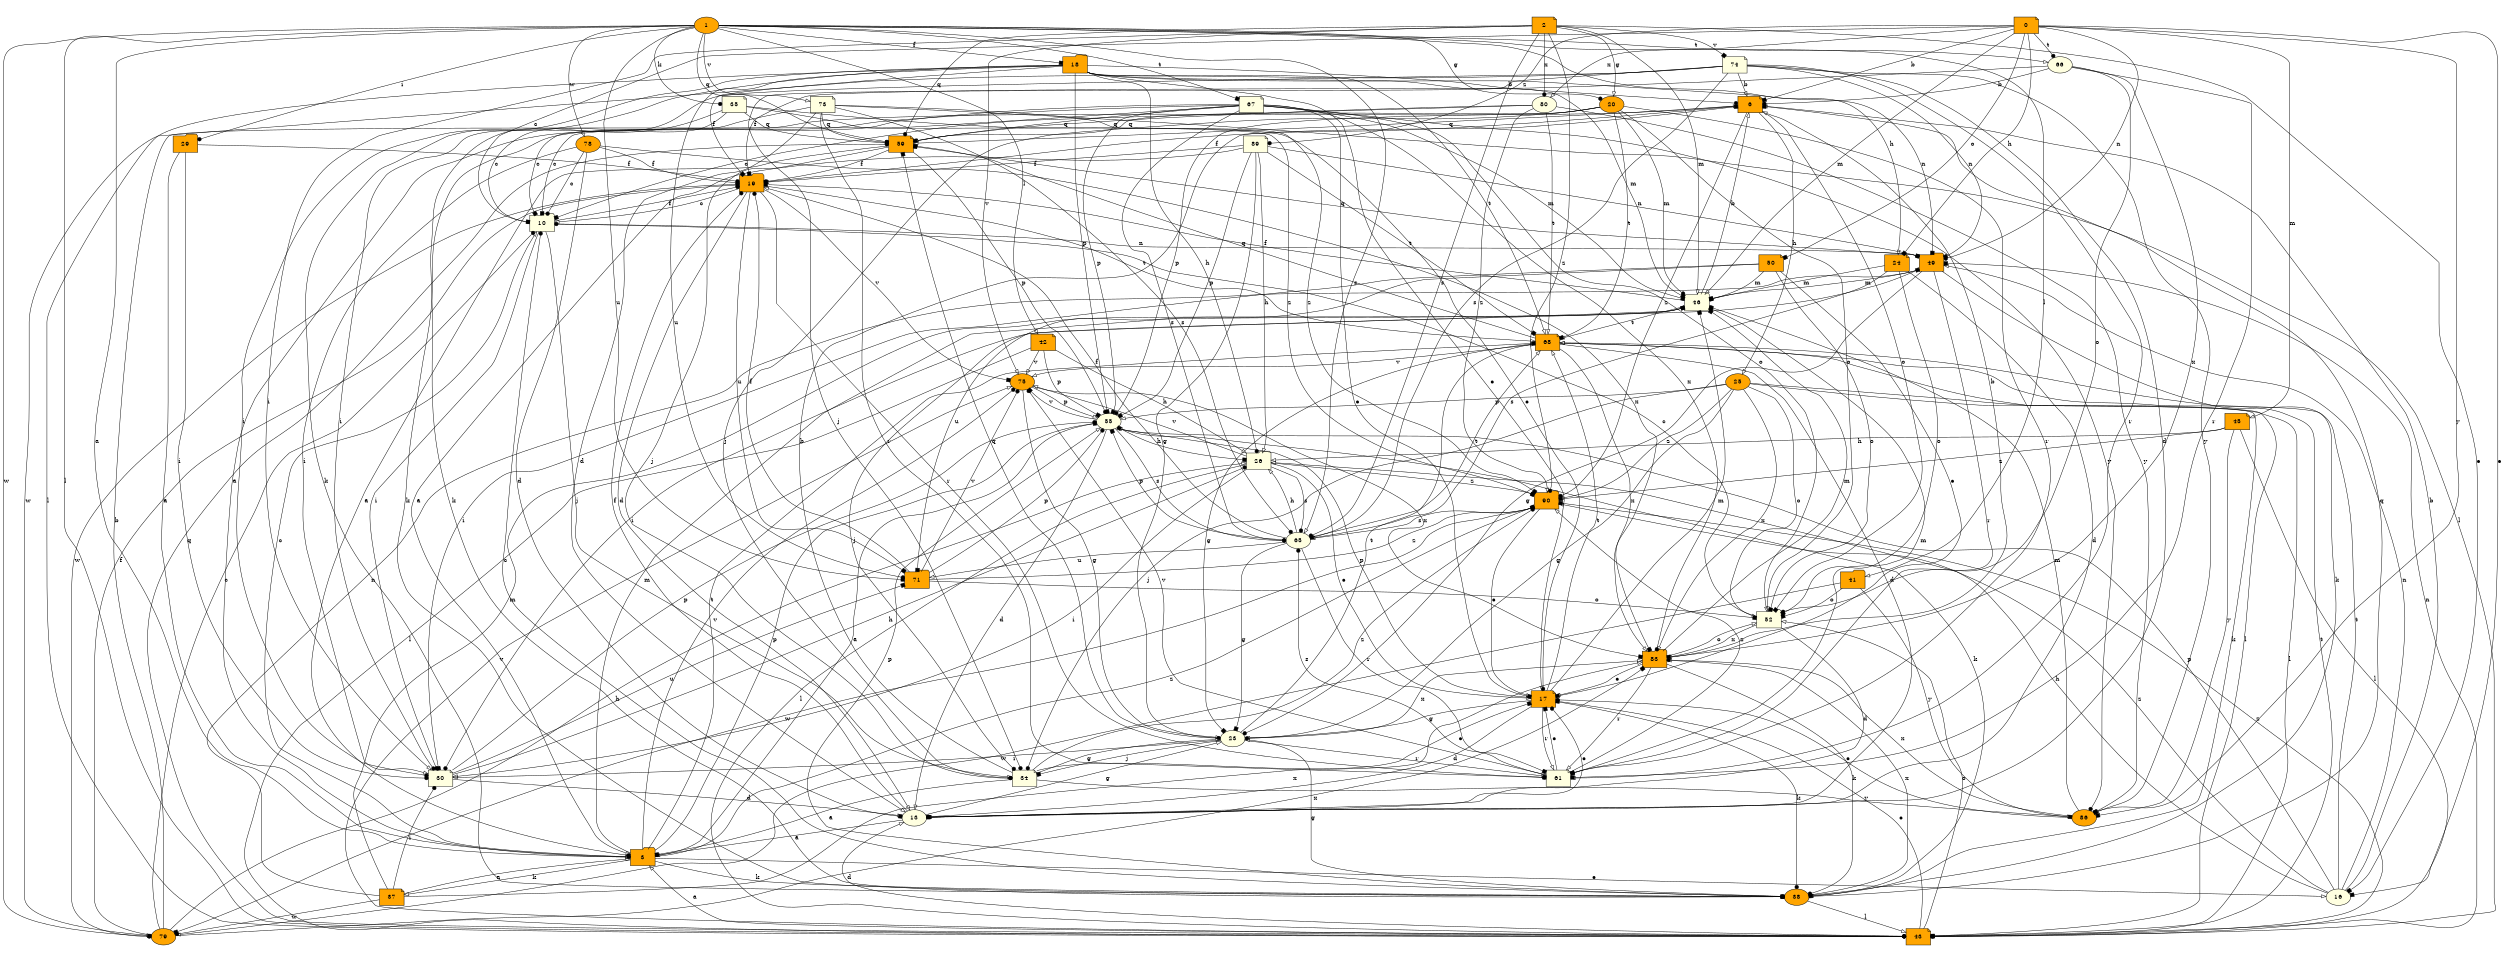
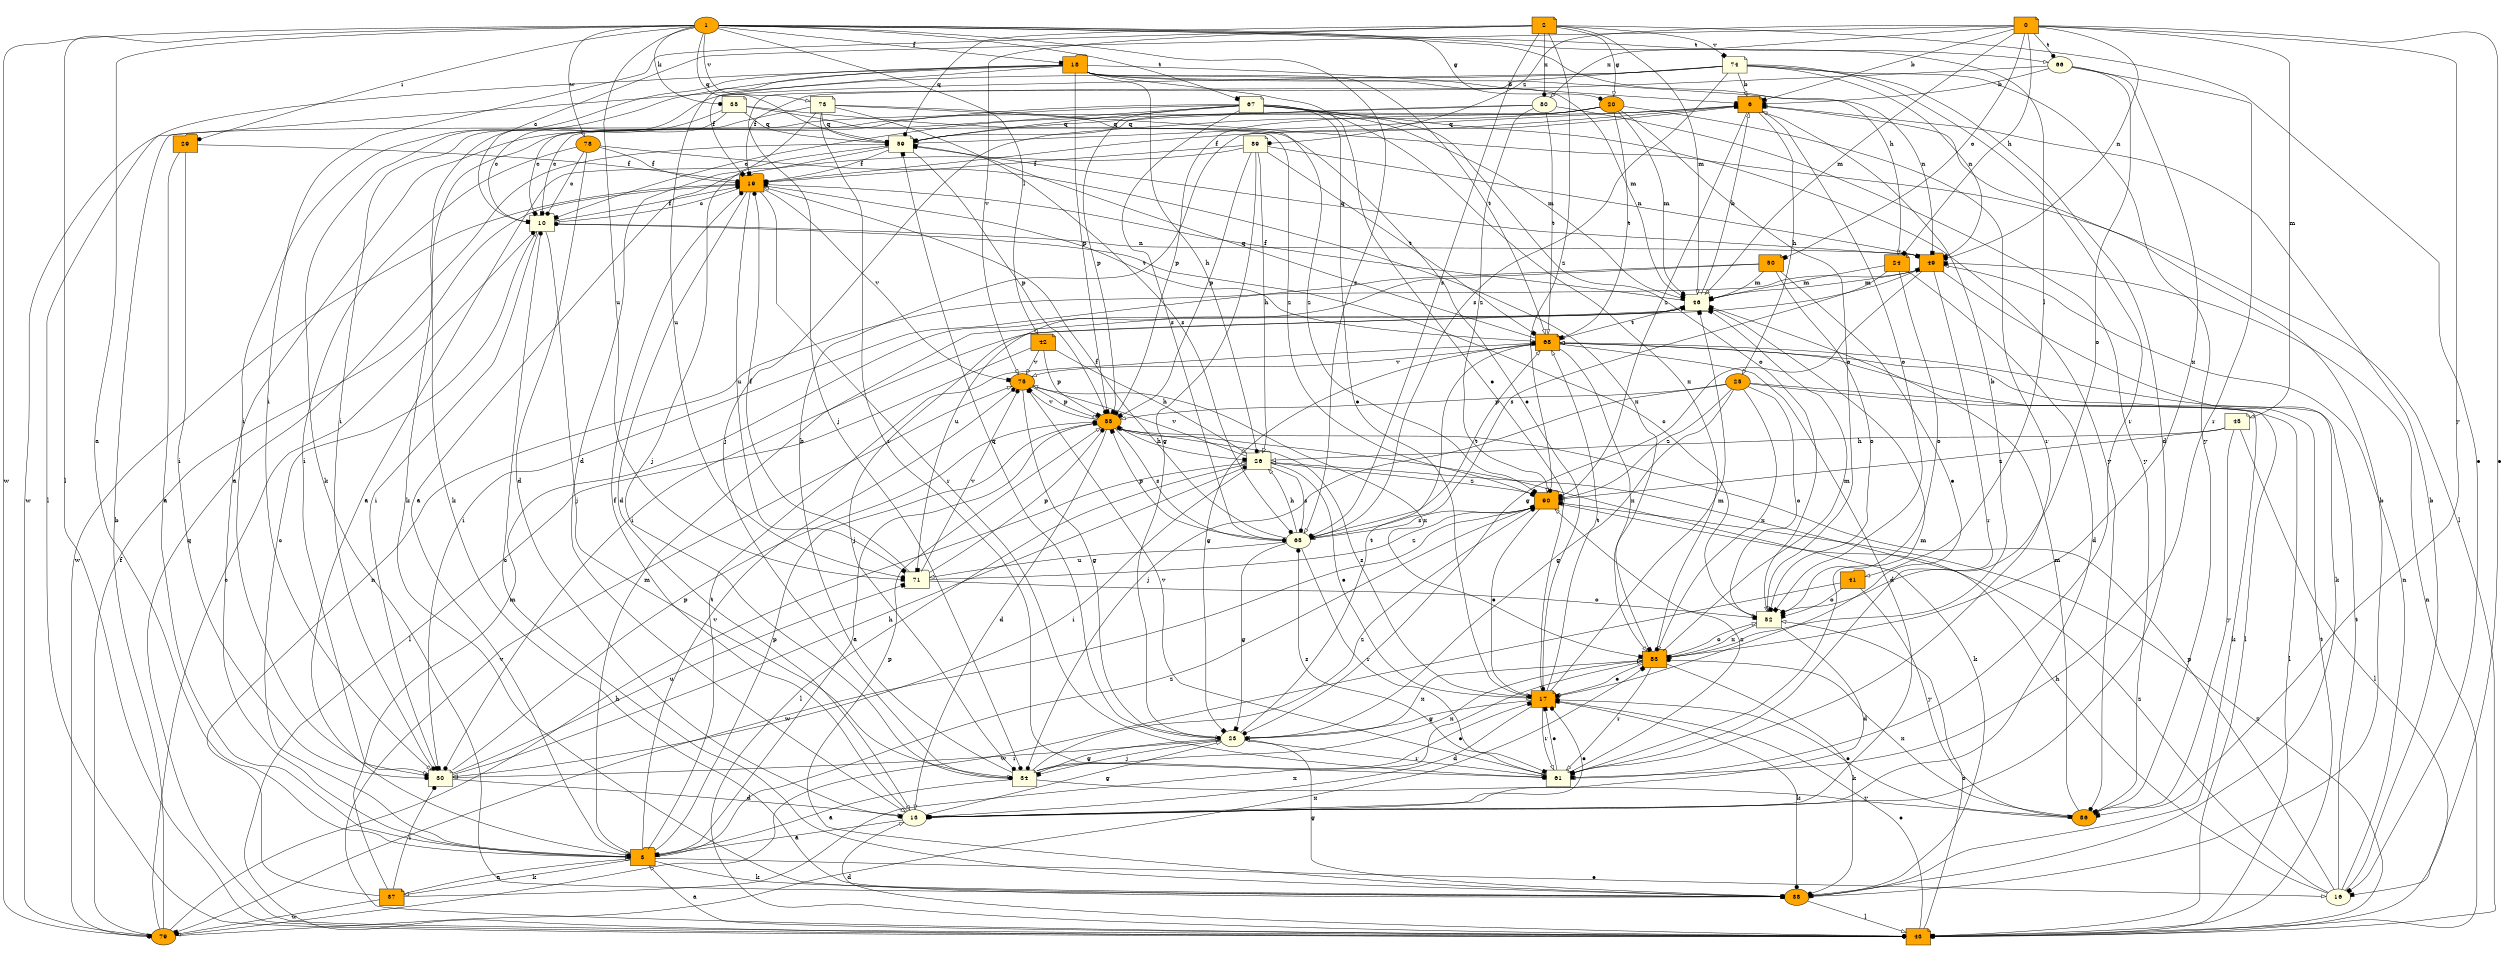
edge "79" -> "6": arrowhead onormal -> box
node "59": fillcolor orange -> lightyellow
node "55": fillcolor lightyellow -> orange
node "45": fillcolor orange -> lightyellow
edge "38" -> "6": label "q" -> "b"
edge "17" -> "55": label "p" -> "s"
node "71": fillcolor orange -> lightyellow
edge "38" -> "83": now "34" -> "83"
